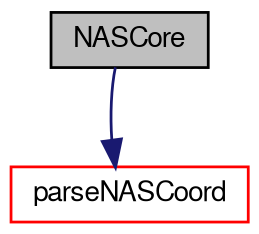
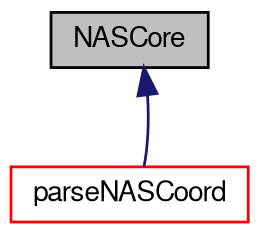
edge "NASCore" -> "parseNASCoord": reversed
